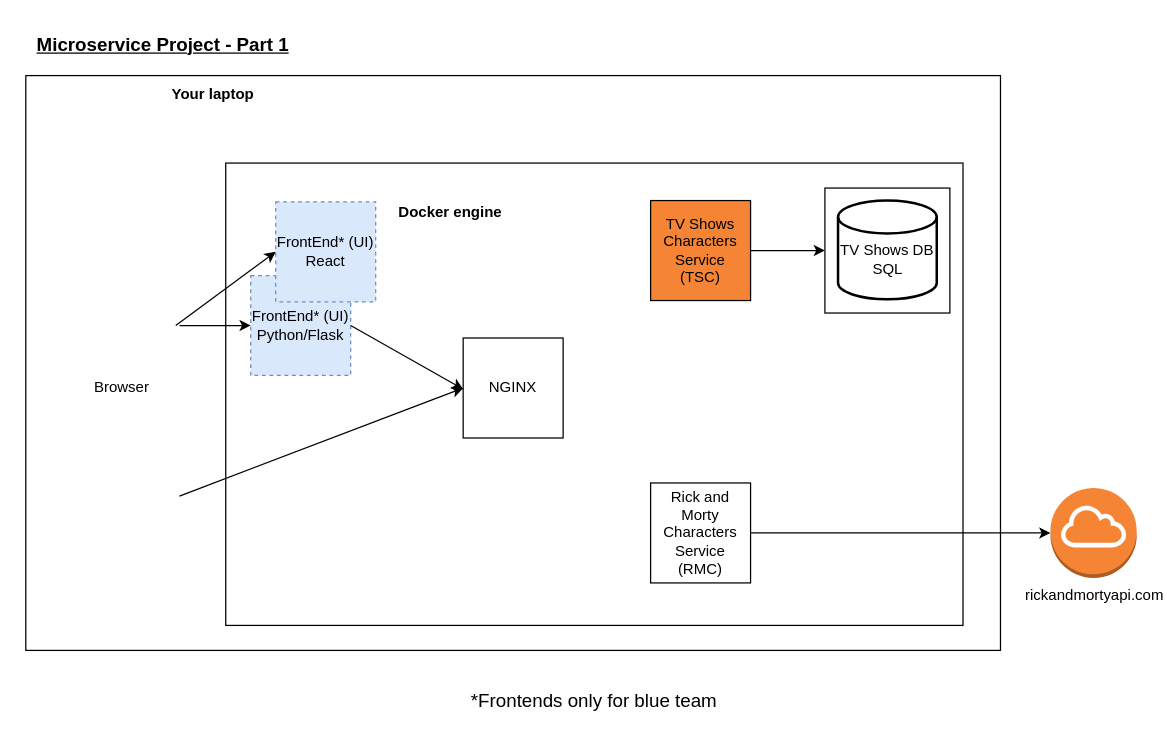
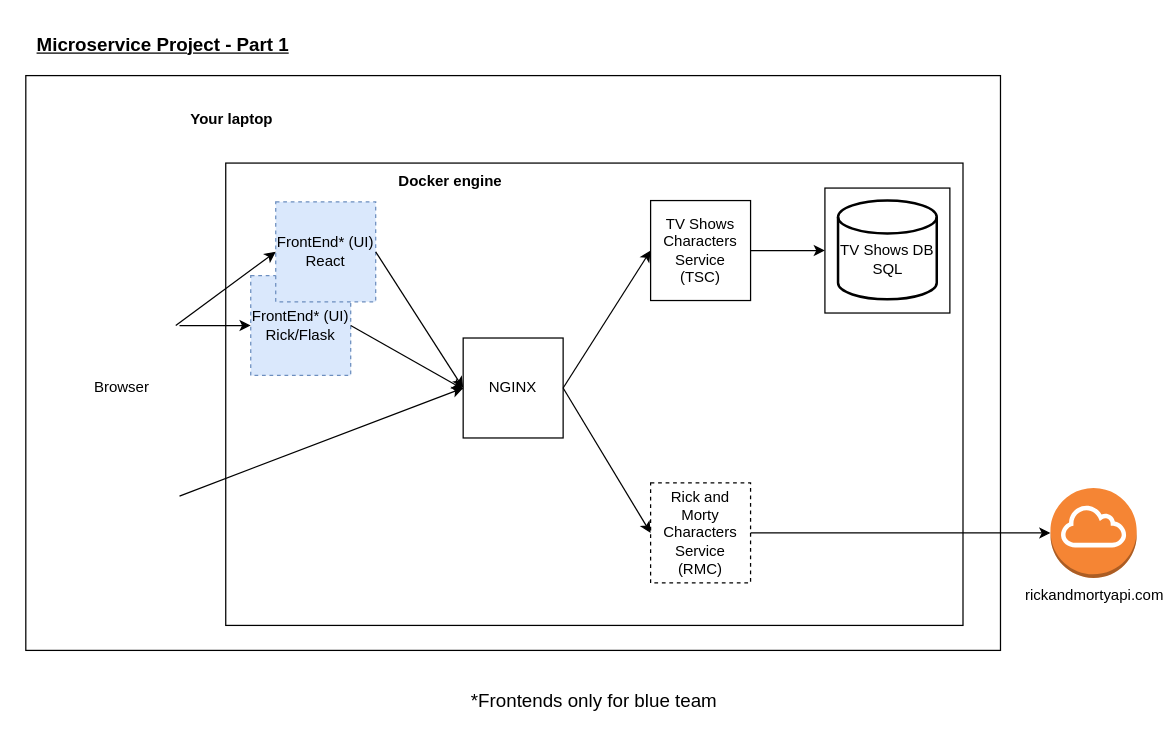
node "Your laptop": moved (213, 94) -> (232, 119)
node "Docker engine": moved (451, 213) -> (451, 182)
node "TV Shows Characters Service (TSC)": fillcolor #f58534 -> #ffffff
edge "FrontEnd* (UI) React" -> "NGINX": added
edge "NGINX" -> "TV Shows Characters Service (TSC)": added
node "FrontEnd* (UI) Python/Flask": label "FrontEnd* (UI) Python/Flask" -> "FrontEnd* (UI) Rick/Flask"
edge "NGINX" -> "Rick and Morty Characters Service (RMC)": added
node "Rick and Morty Characters Service (RMC)": style solid -> dashed
